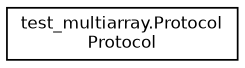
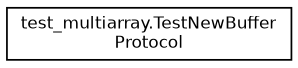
node "test_multiarray.Protocol Protocol": label "test_multiarray.Protocol Protocol" -> "test_multiarray.TestNewBuffer Protocol"
